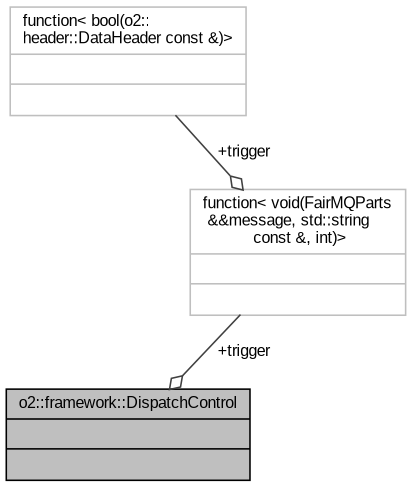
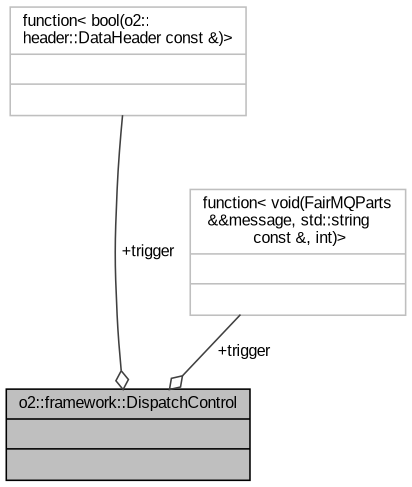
edge "function< bool(o2::" -> "function< void(FairMQParts": now "function< bool(o2::" -> "o2::framework::DispatchControl"
